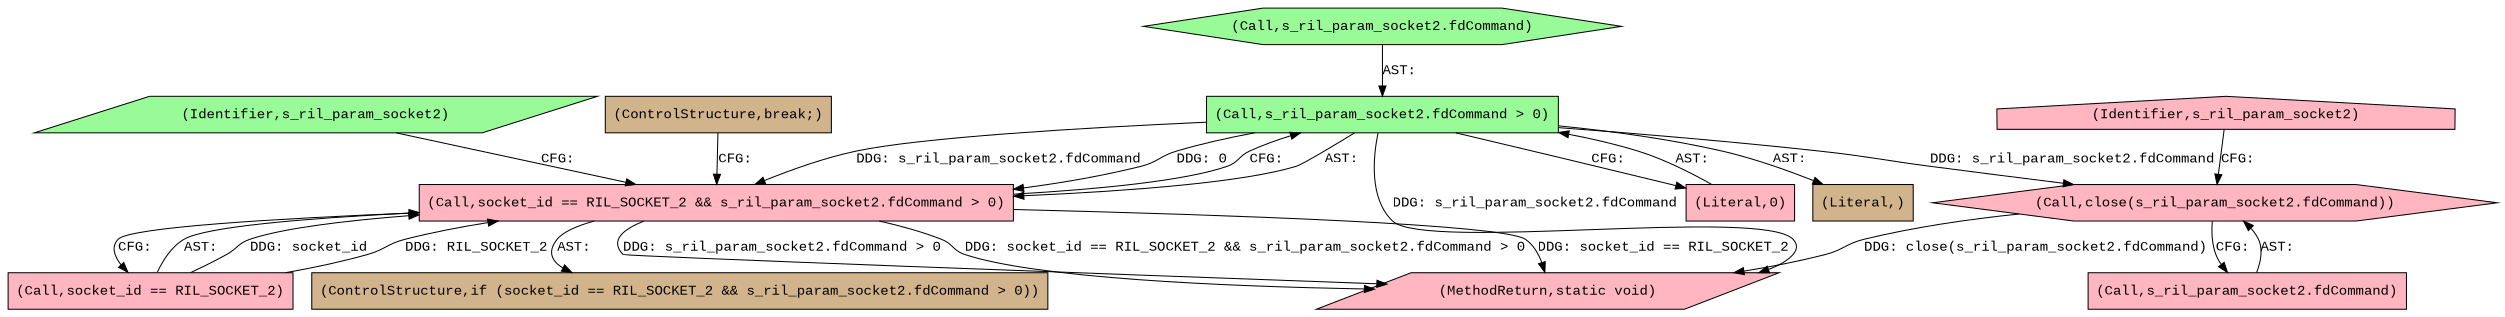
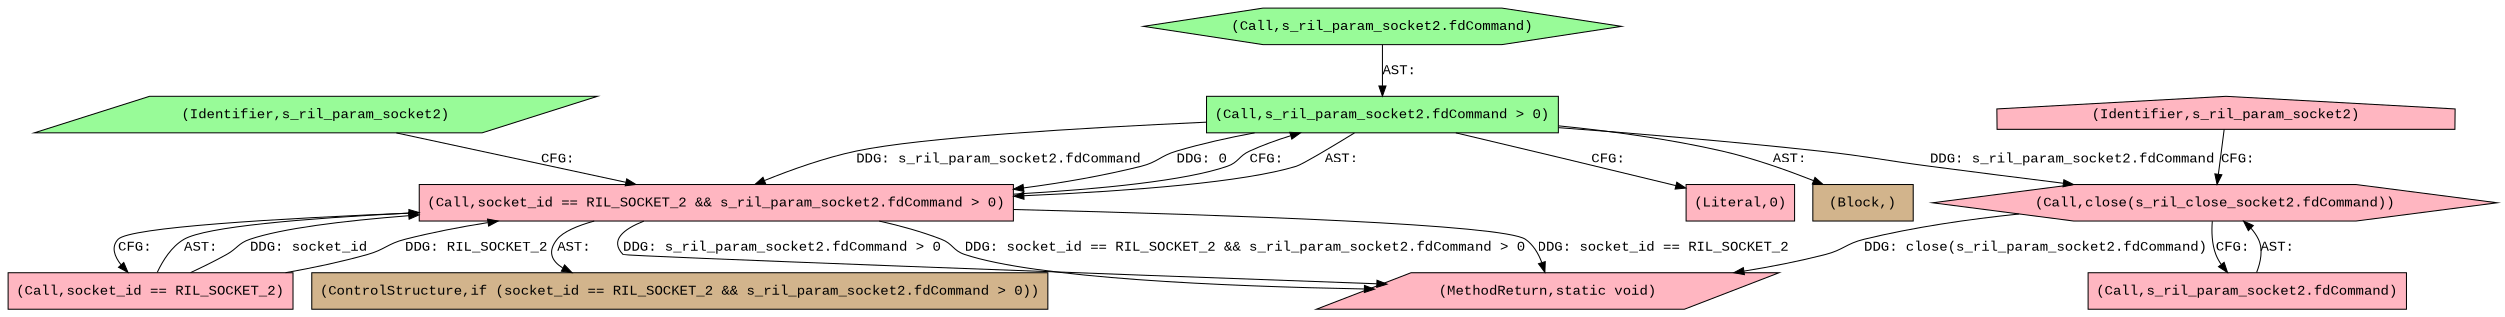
node "(ControlStructure,break;)": removed
edge "(Literal,0)" -> "(Call,s_ril_param_socket2.fdCommand > 0)": removed, label "AST:"
node "(Literal,)": label "(Literal,)" -> "(Block,)"
node "(Call,close(s_ril_param_socket2.fdCommand))": label "(Call,close(s_ril_param_socket2.fdCommand))" -> "(Call,close(s_ril_close_socket2.fdCommand))"
edge "(Call,s_ril_param_socket2.fdCommand > 0)" -> "(MethodReturn,static void)": removed, label "DDG: s_ril_param_socket2.fdCommand"
